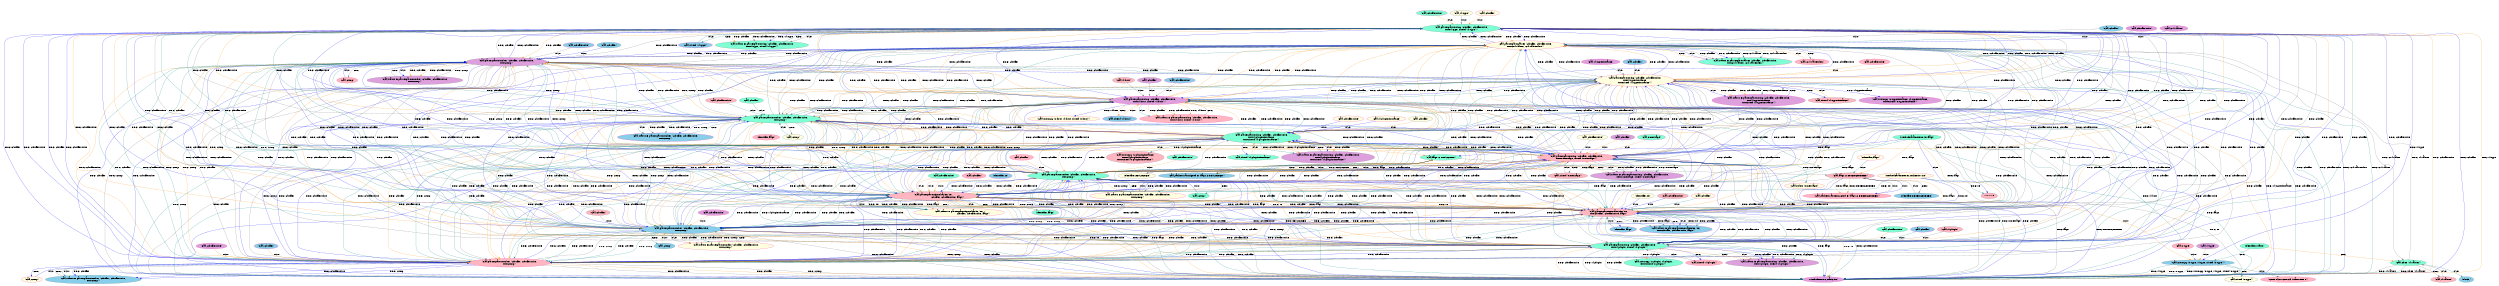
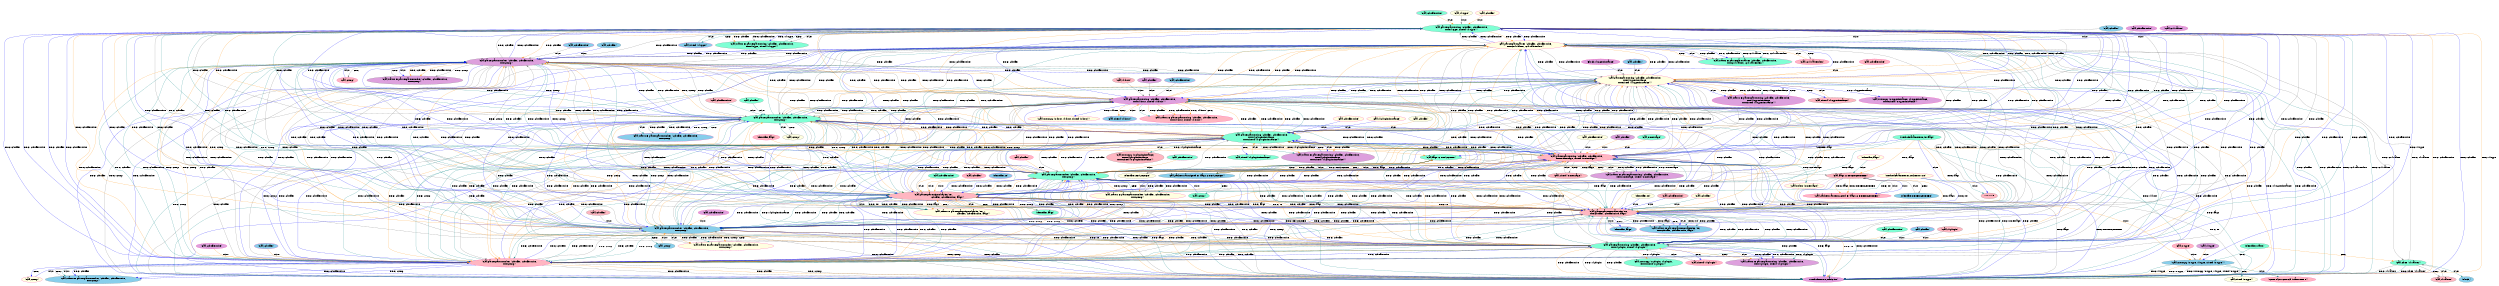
node "(Call,vl.type_instance)": label "(Call,vl.type_instance)" -> "(Block,vl.type_instance)"
edge "(MethodParameterIn,int flags)" -> "(Call,flags & PP_SIGNED)": label "DDG: flags" -> "SIGNED: flags"
edge "(MethodParameterIn,sockent_t *se)" -> "1000105": label "DDG: se" -> "AST: "
